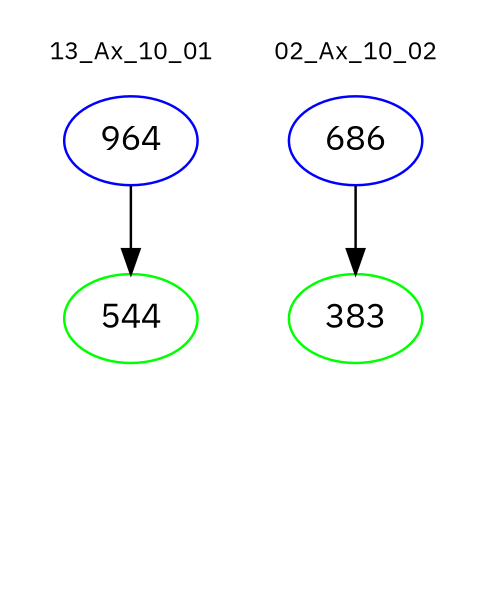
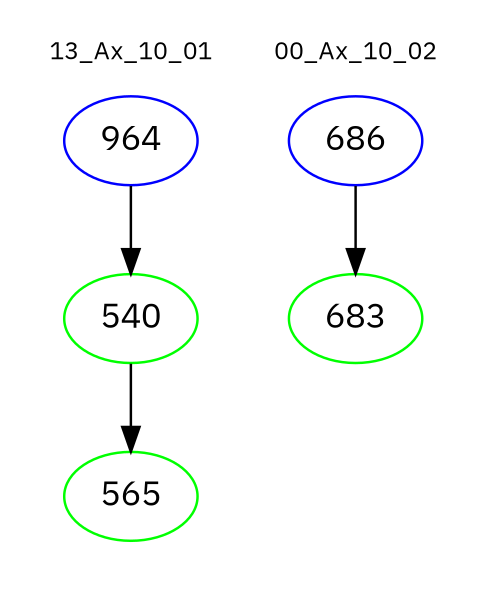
cluster "02_Ax_10_02": label "02_Ax_10_02" -> "00_Ax_10_02"
node "544": label "544" -> "540"
node "383": label "383" -> "683"
node "565": added
